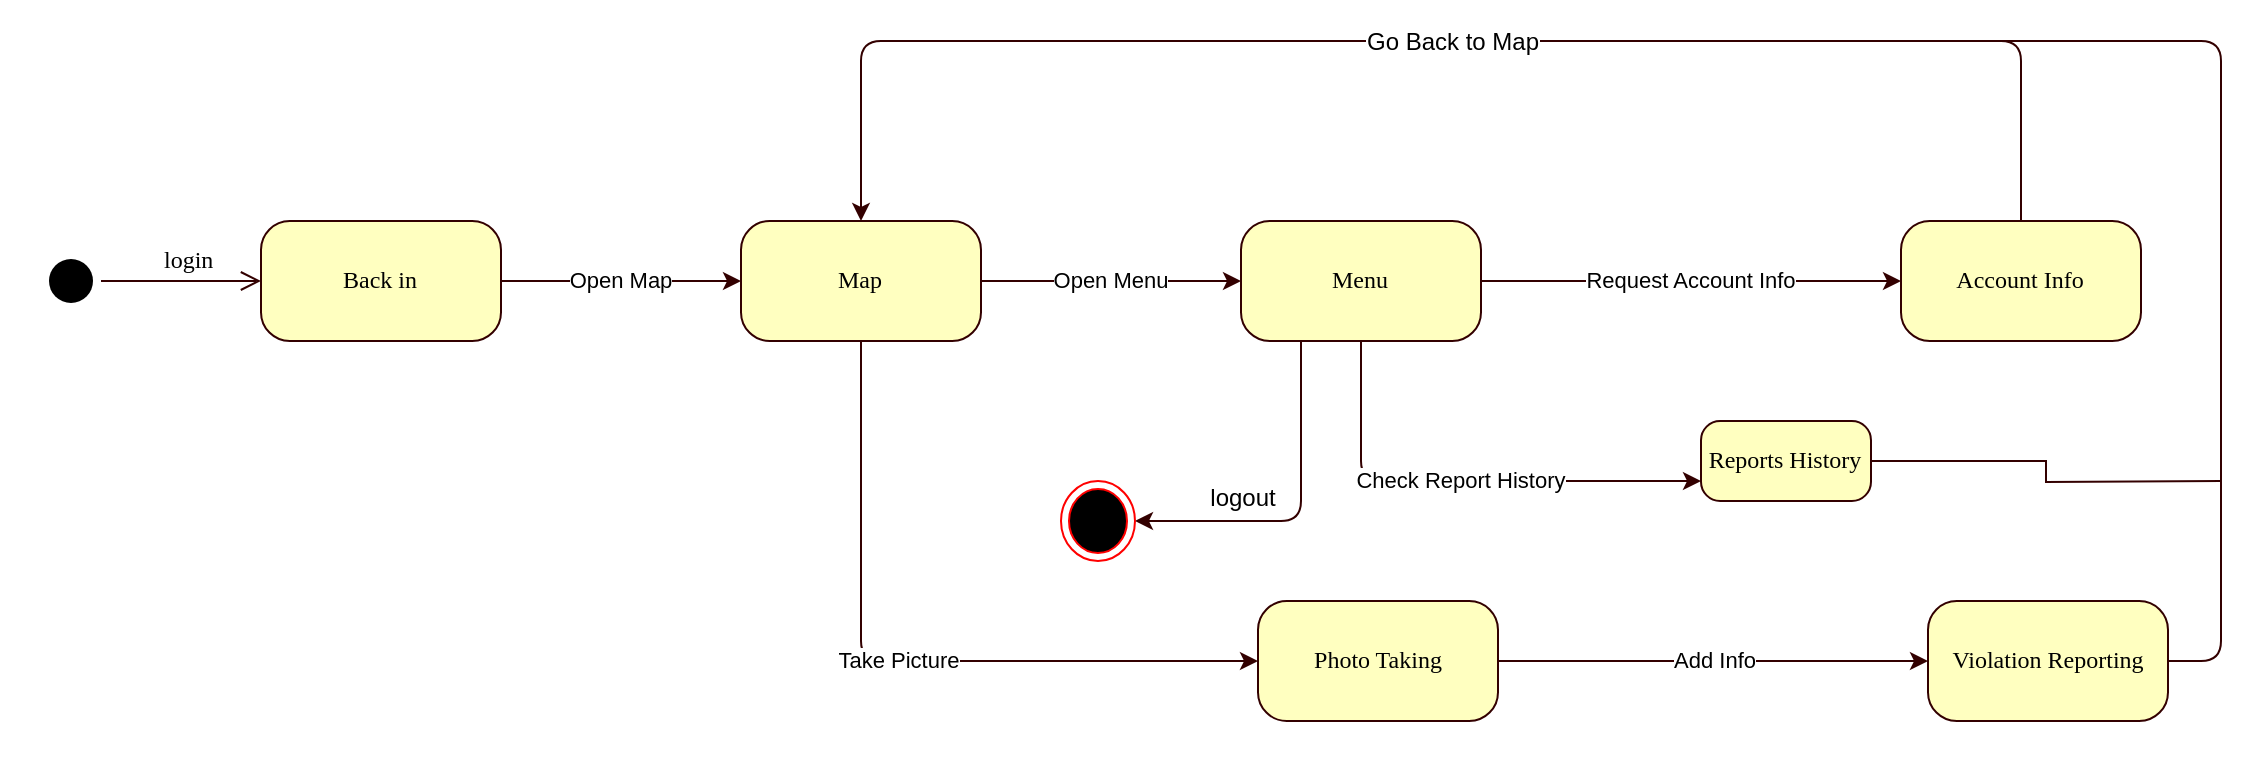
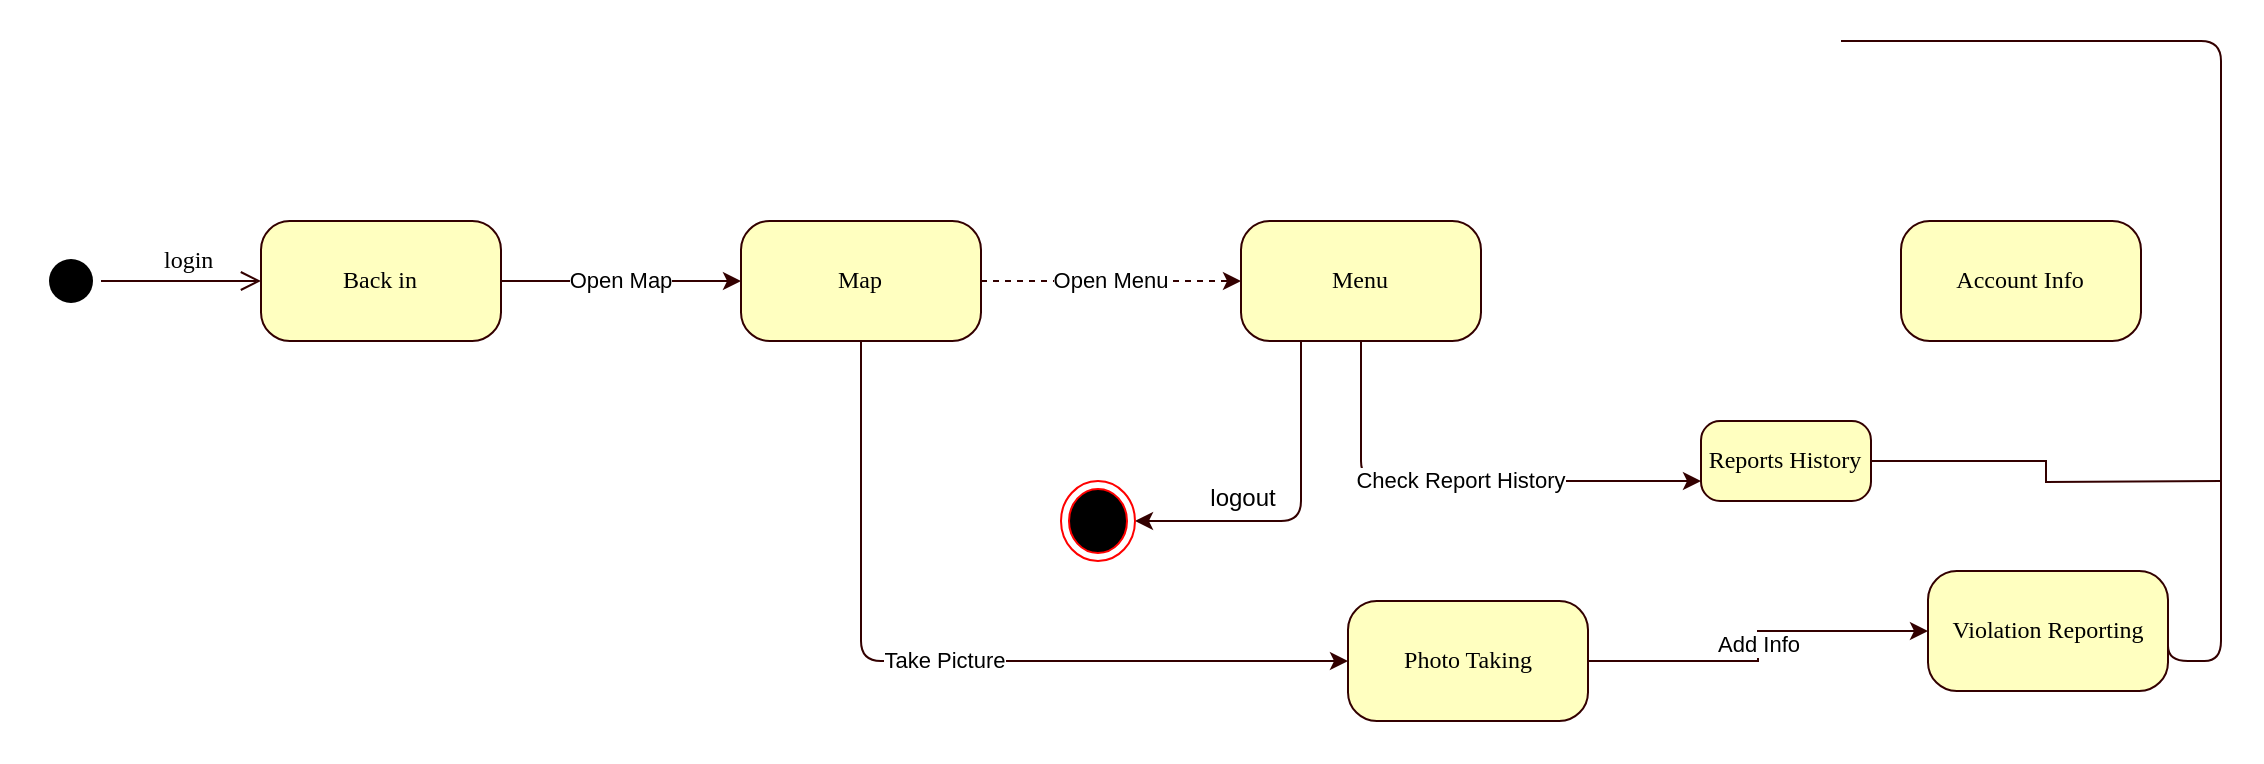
edge "Account Info" -> "Map": removed, label "Go Back to Map"
edge "Map" -> "Menu": style solid -> dashed
edge "Menu" -> "Account Info": removed, label "Request Account Info"
node "Photo Taking": moved (1378, 661) -> (1468, 661)
node "Violation Reporting": moved (2048, 661) -> (2048, 631)
